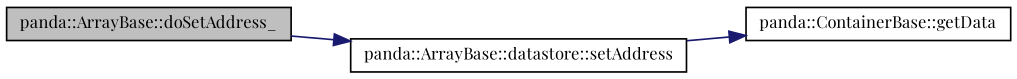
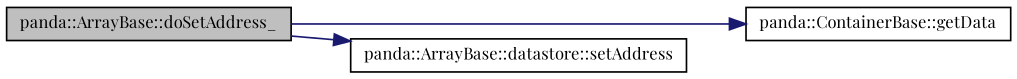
edge "panda::ArrayBase::datastore::setAddress" -> "panda::ContainerBase::getData": now "panda::ArrayBase::doSetAddress_" -> "panda::ContainerBase::getData"
